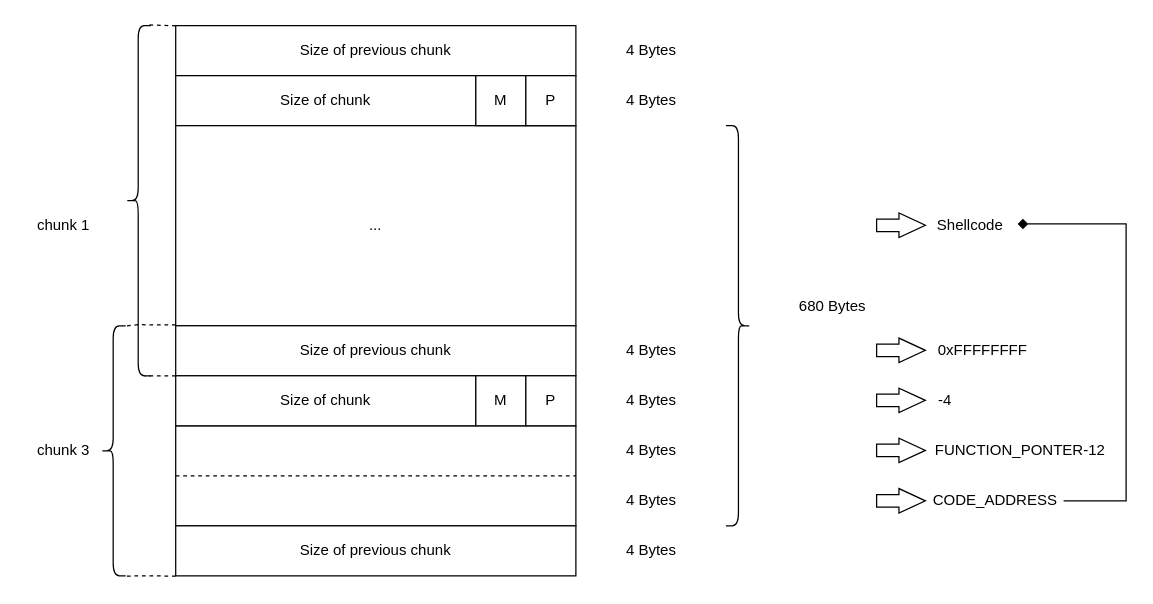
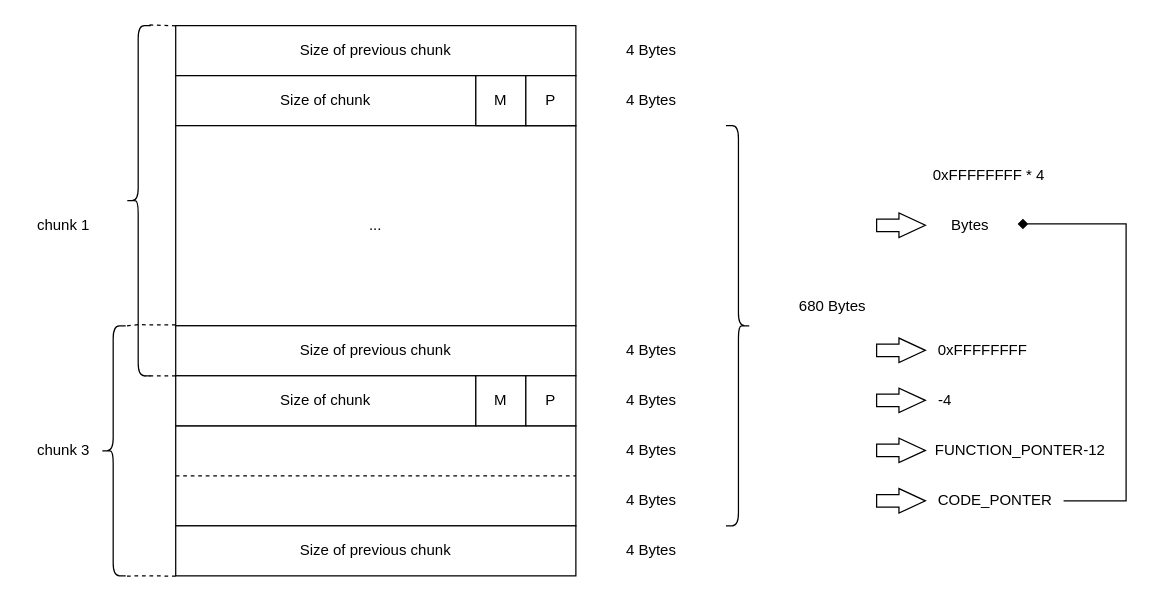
node "0xFFFFFFFF * 4": added
node "Shellcode": label "Shellcode" -> "Bytes"
node "CODE_ADDRESS": label "CODE_ADDRESS" -> "CODE_PONTER"
